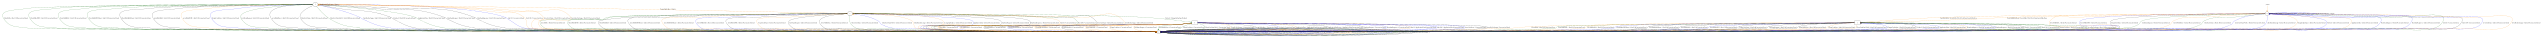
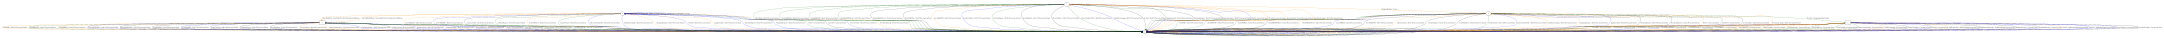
node "__start0": removed
